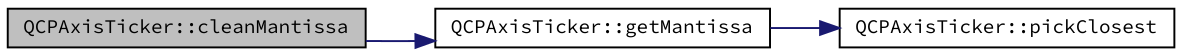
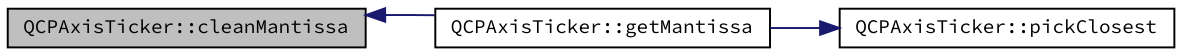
edge "QCPAxisTicker::cleanMantissa" -> "QCPAxisTicker::getMantissa": reversed
